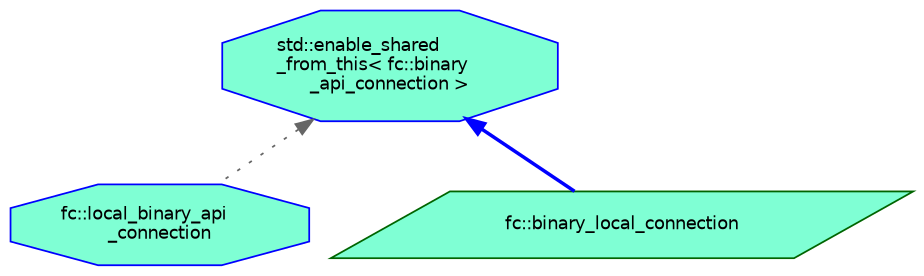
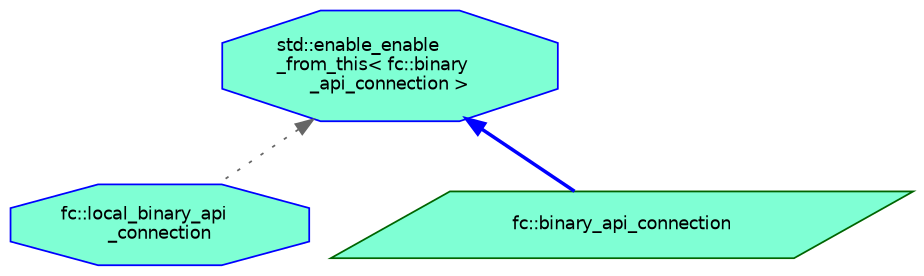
node "std::enable_shared _from_this< fc::binary _api_connection >": label "std::enable_shared _from_this< fc::binary _api_connection >" -> "std::enable_enable _from_this< fc::binary _api_connection >"
node "fc::binary_local_connection": label "fc::binary_local_connection" -> "fc::binary_api_connection"
